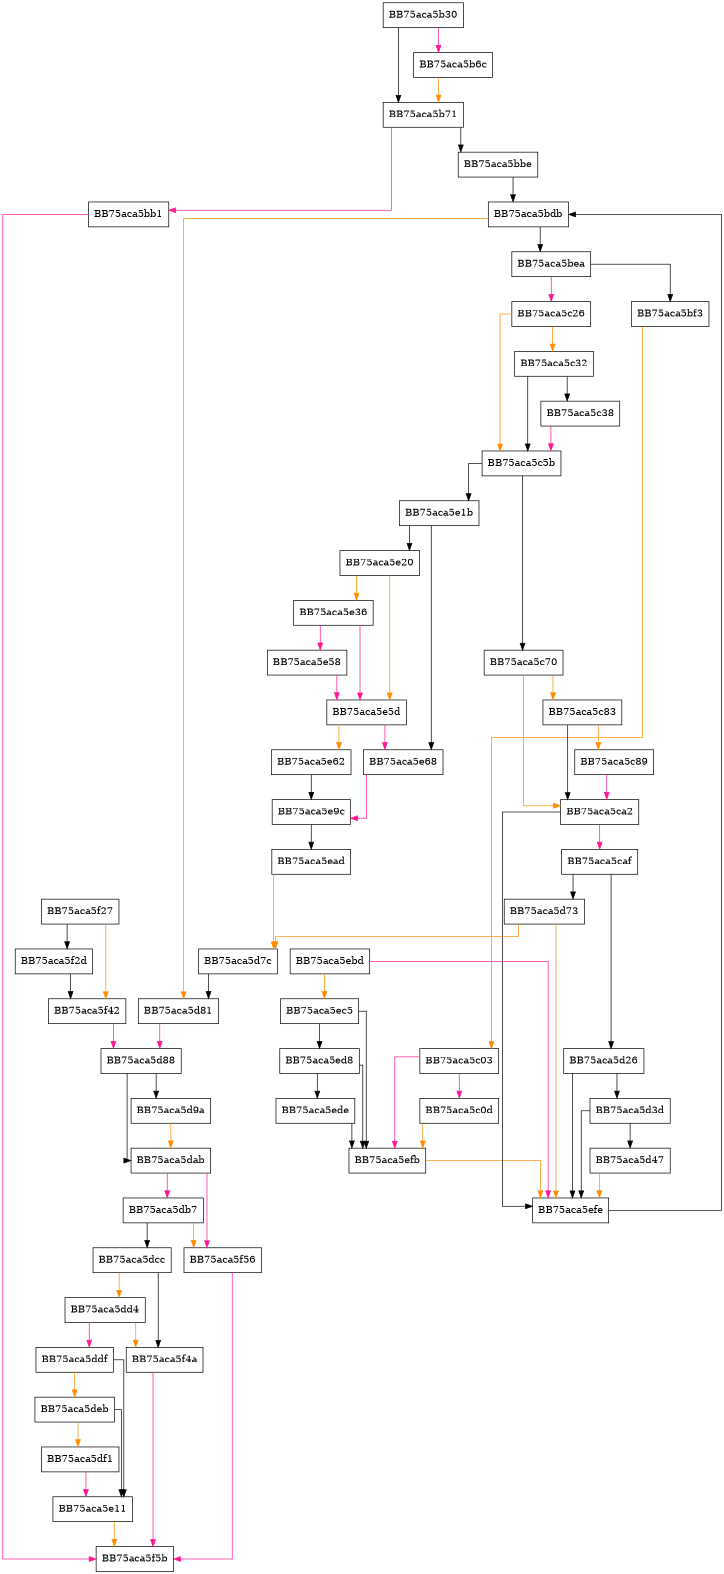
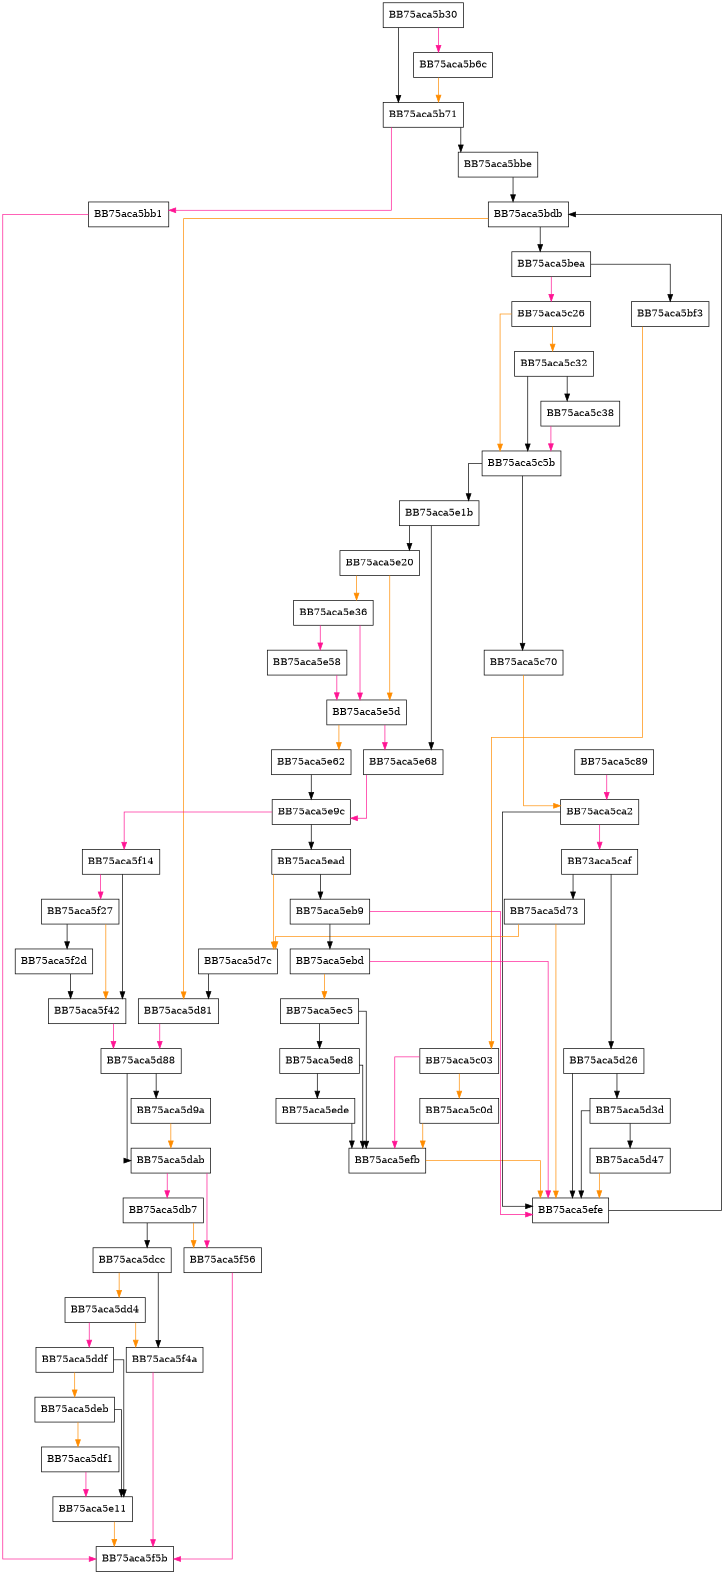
node "BB75aca5c83": removed
node "BB75aca5f14": added
node "BB75aca5caf": label "BB75aca5caf" -> "BB73aca5caf"
node "BB75aca5eb9": added
edge "BB75aca5c03" -> "BB75aca5c0d": color deeppink -> darkorange
